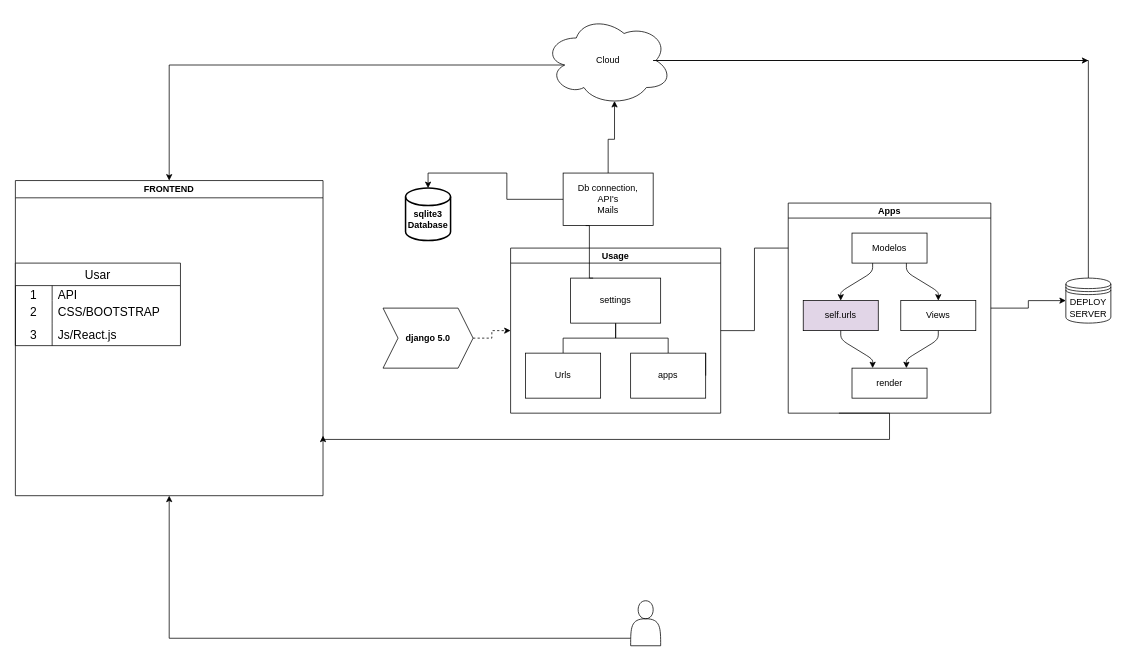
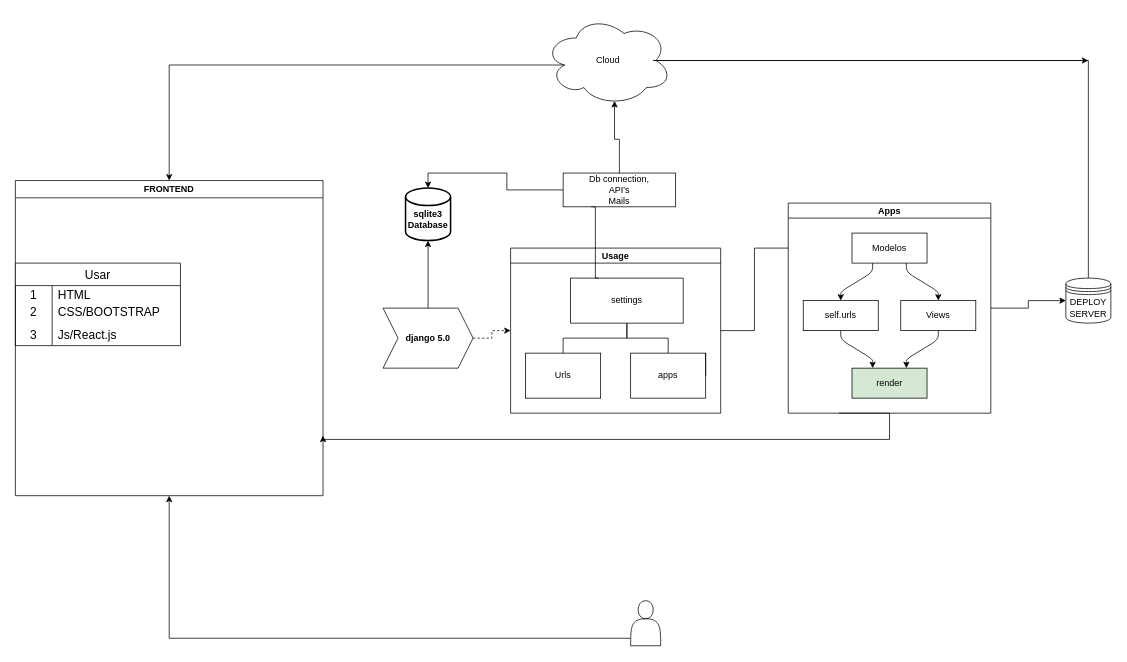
node "Db connection, API's Mails": size 90x53 -> 113x34
edge "django 5.0" -> "sqlite3 Database": added
node "API": label "API" -> "HTML"
node "settings": size 90x45 -> 113x45
node "self.urls": fillcolor #e1d5e7 -> #ffffff
node "render": fillcolor #ffffff -> #d5e8d4
